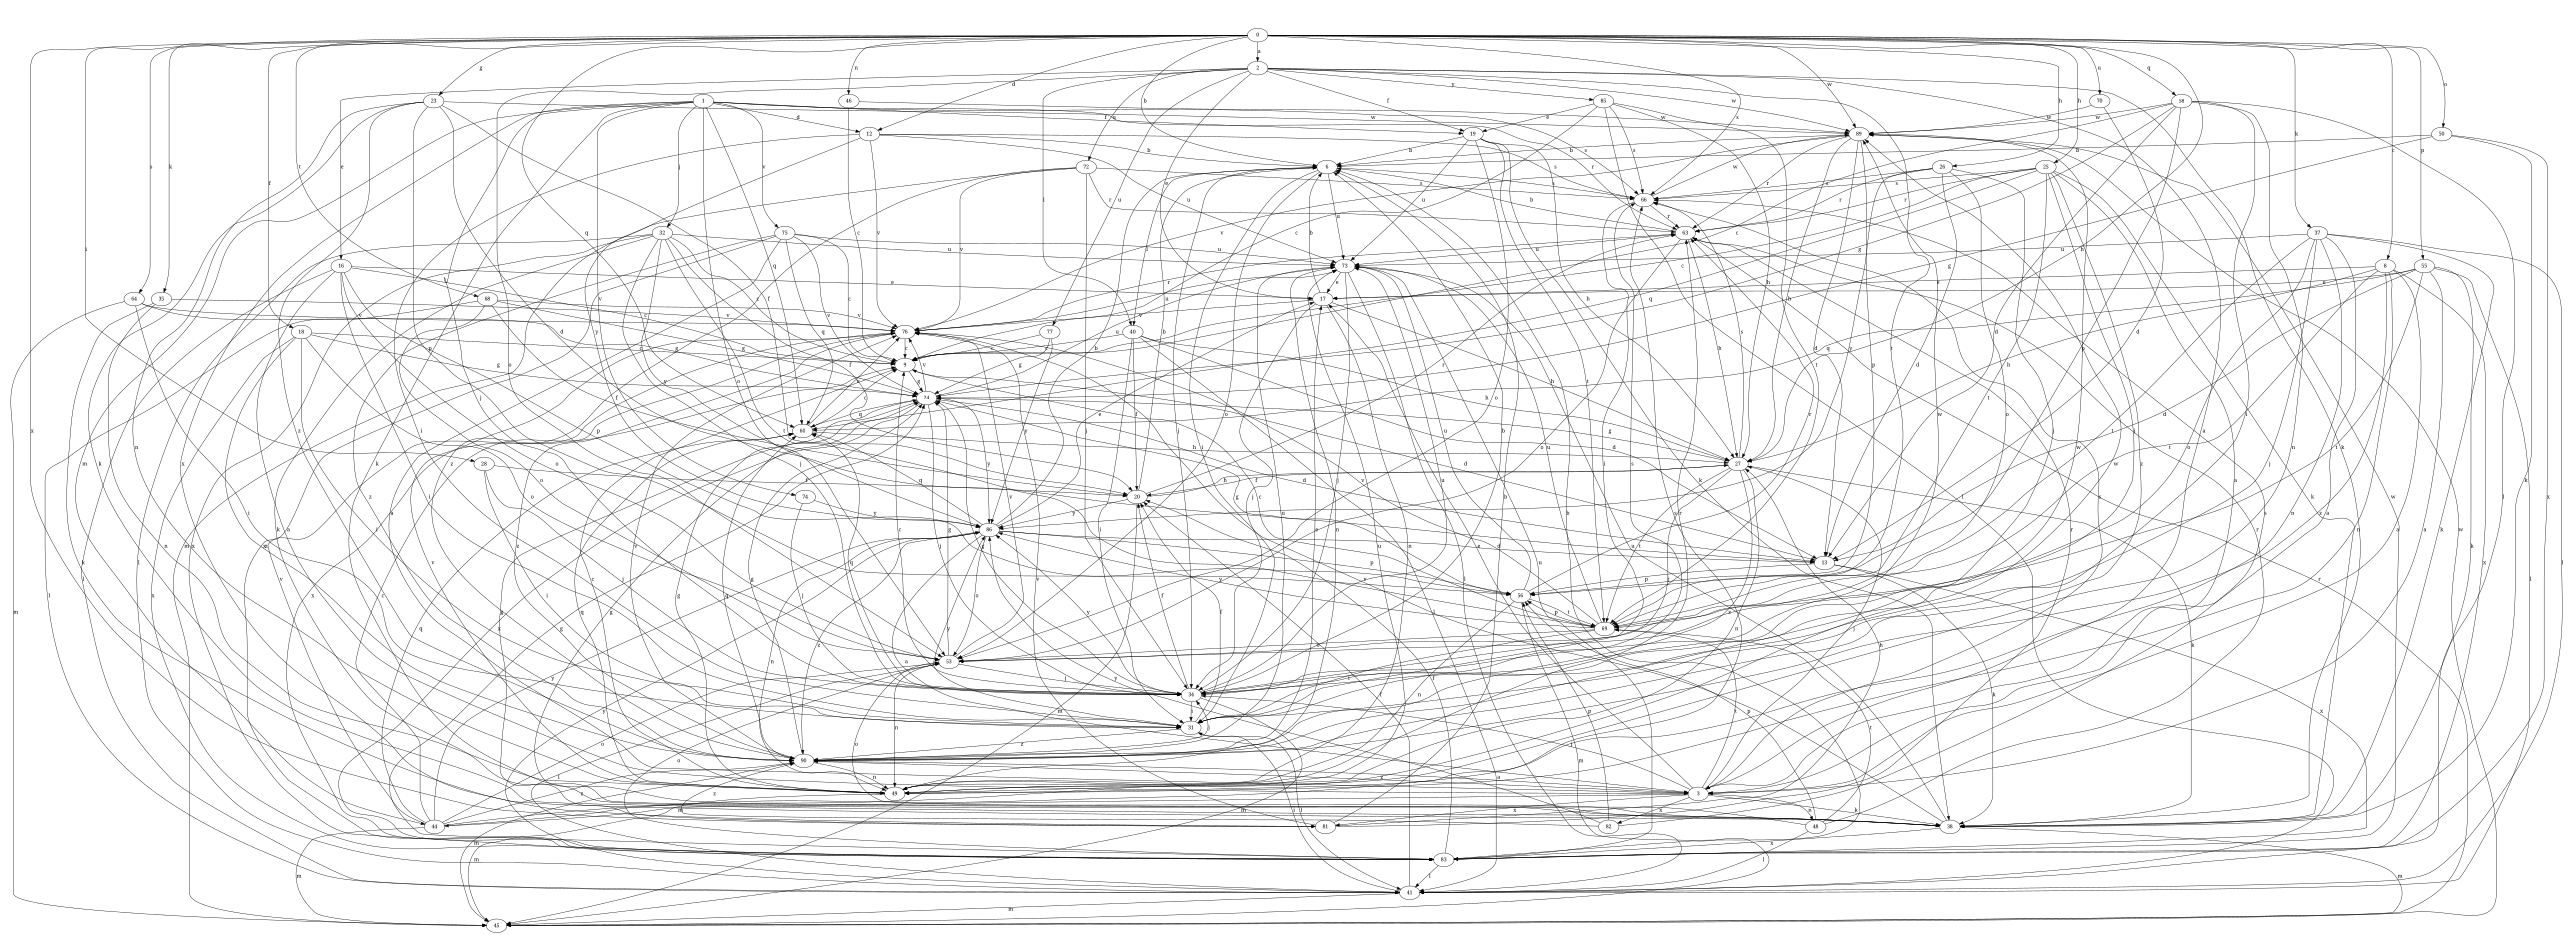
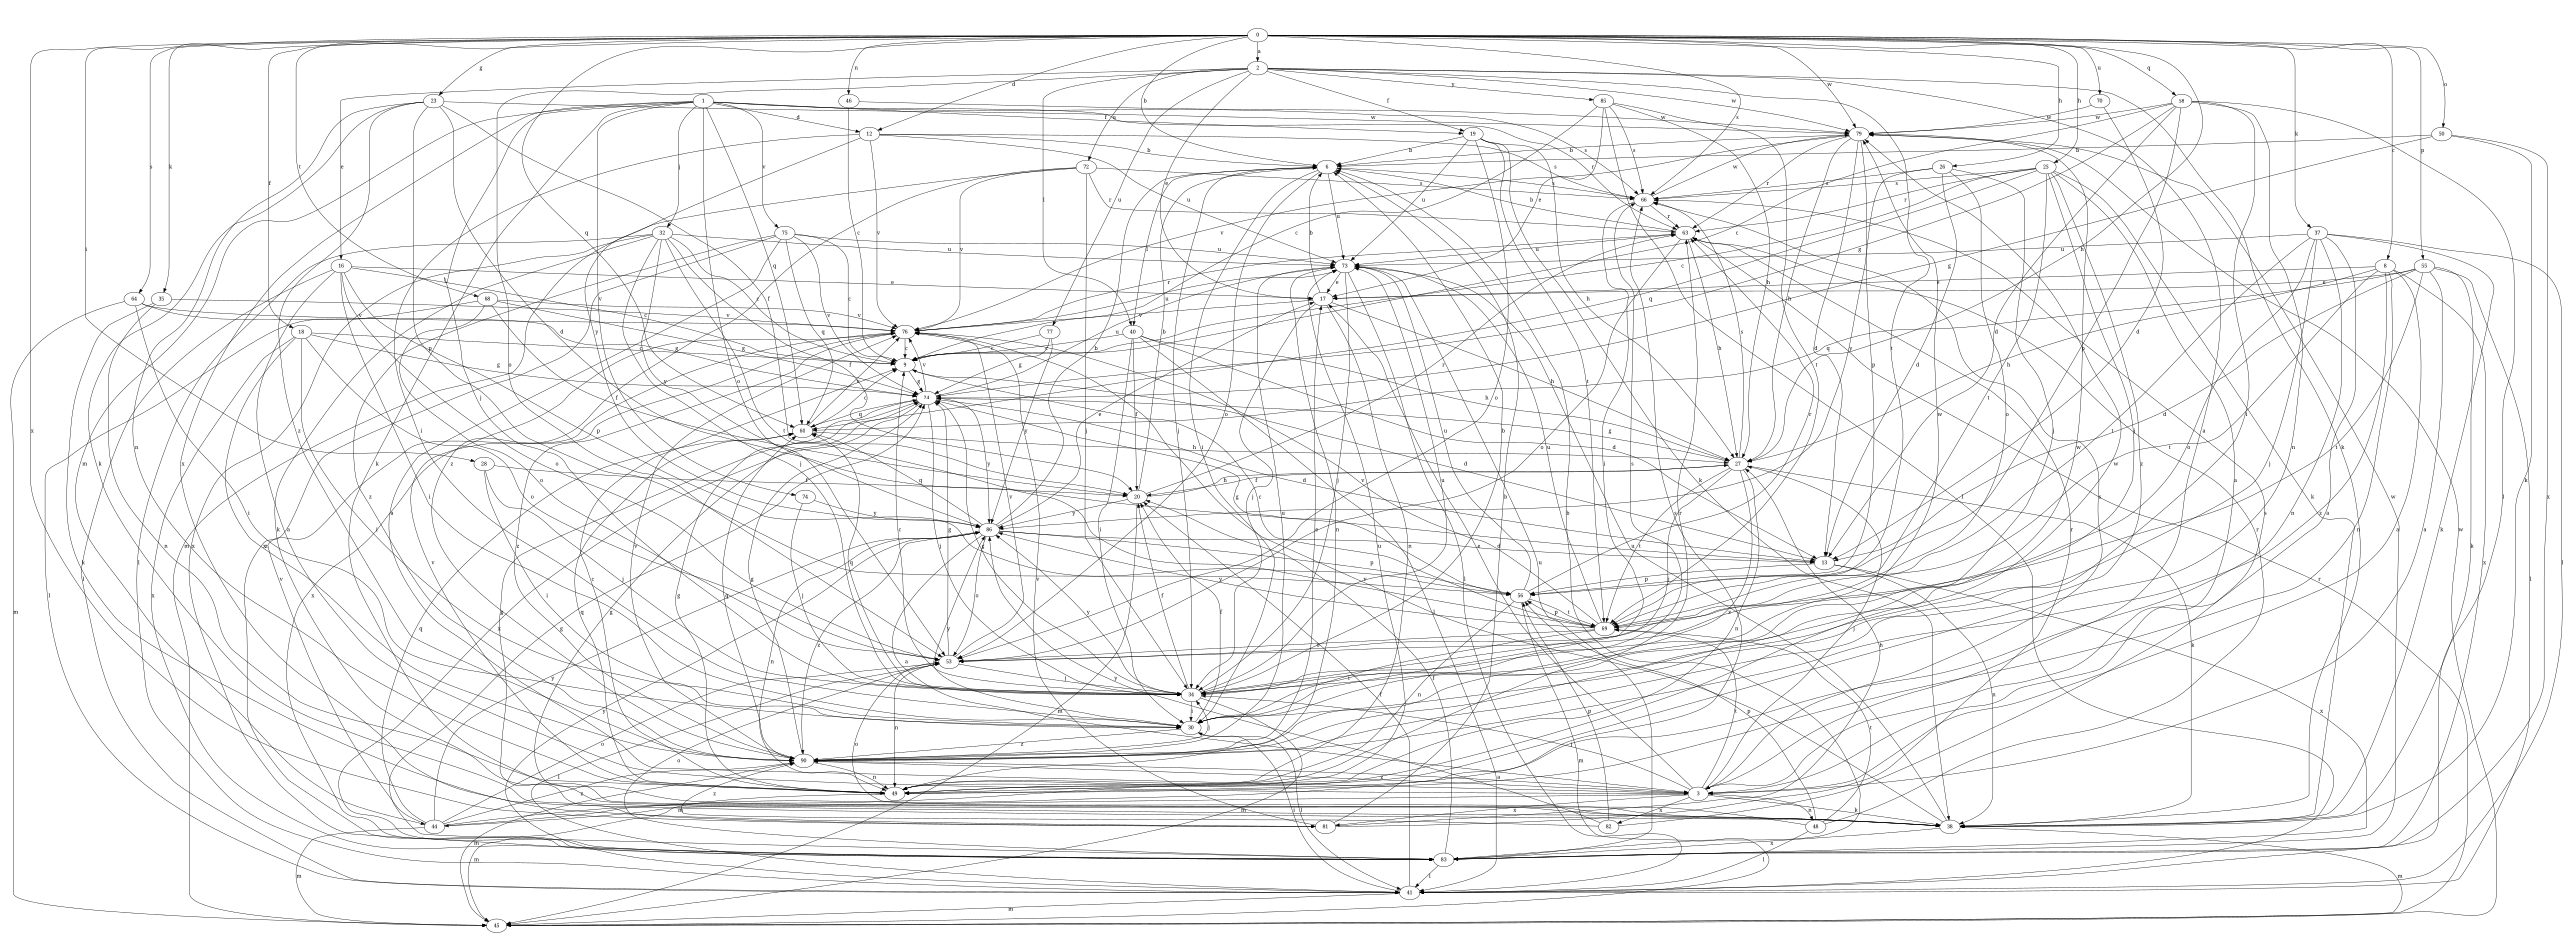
edge "85" -> "19": now "85" -> "17"
node "89": label "89" -> "79"
edge "26" -> "63": removed, label "r"
edge "44" -> "9": removed, label "c"
edge "13" -> "38": label "k" -> "n"
node "31": label "31" -> "30"
